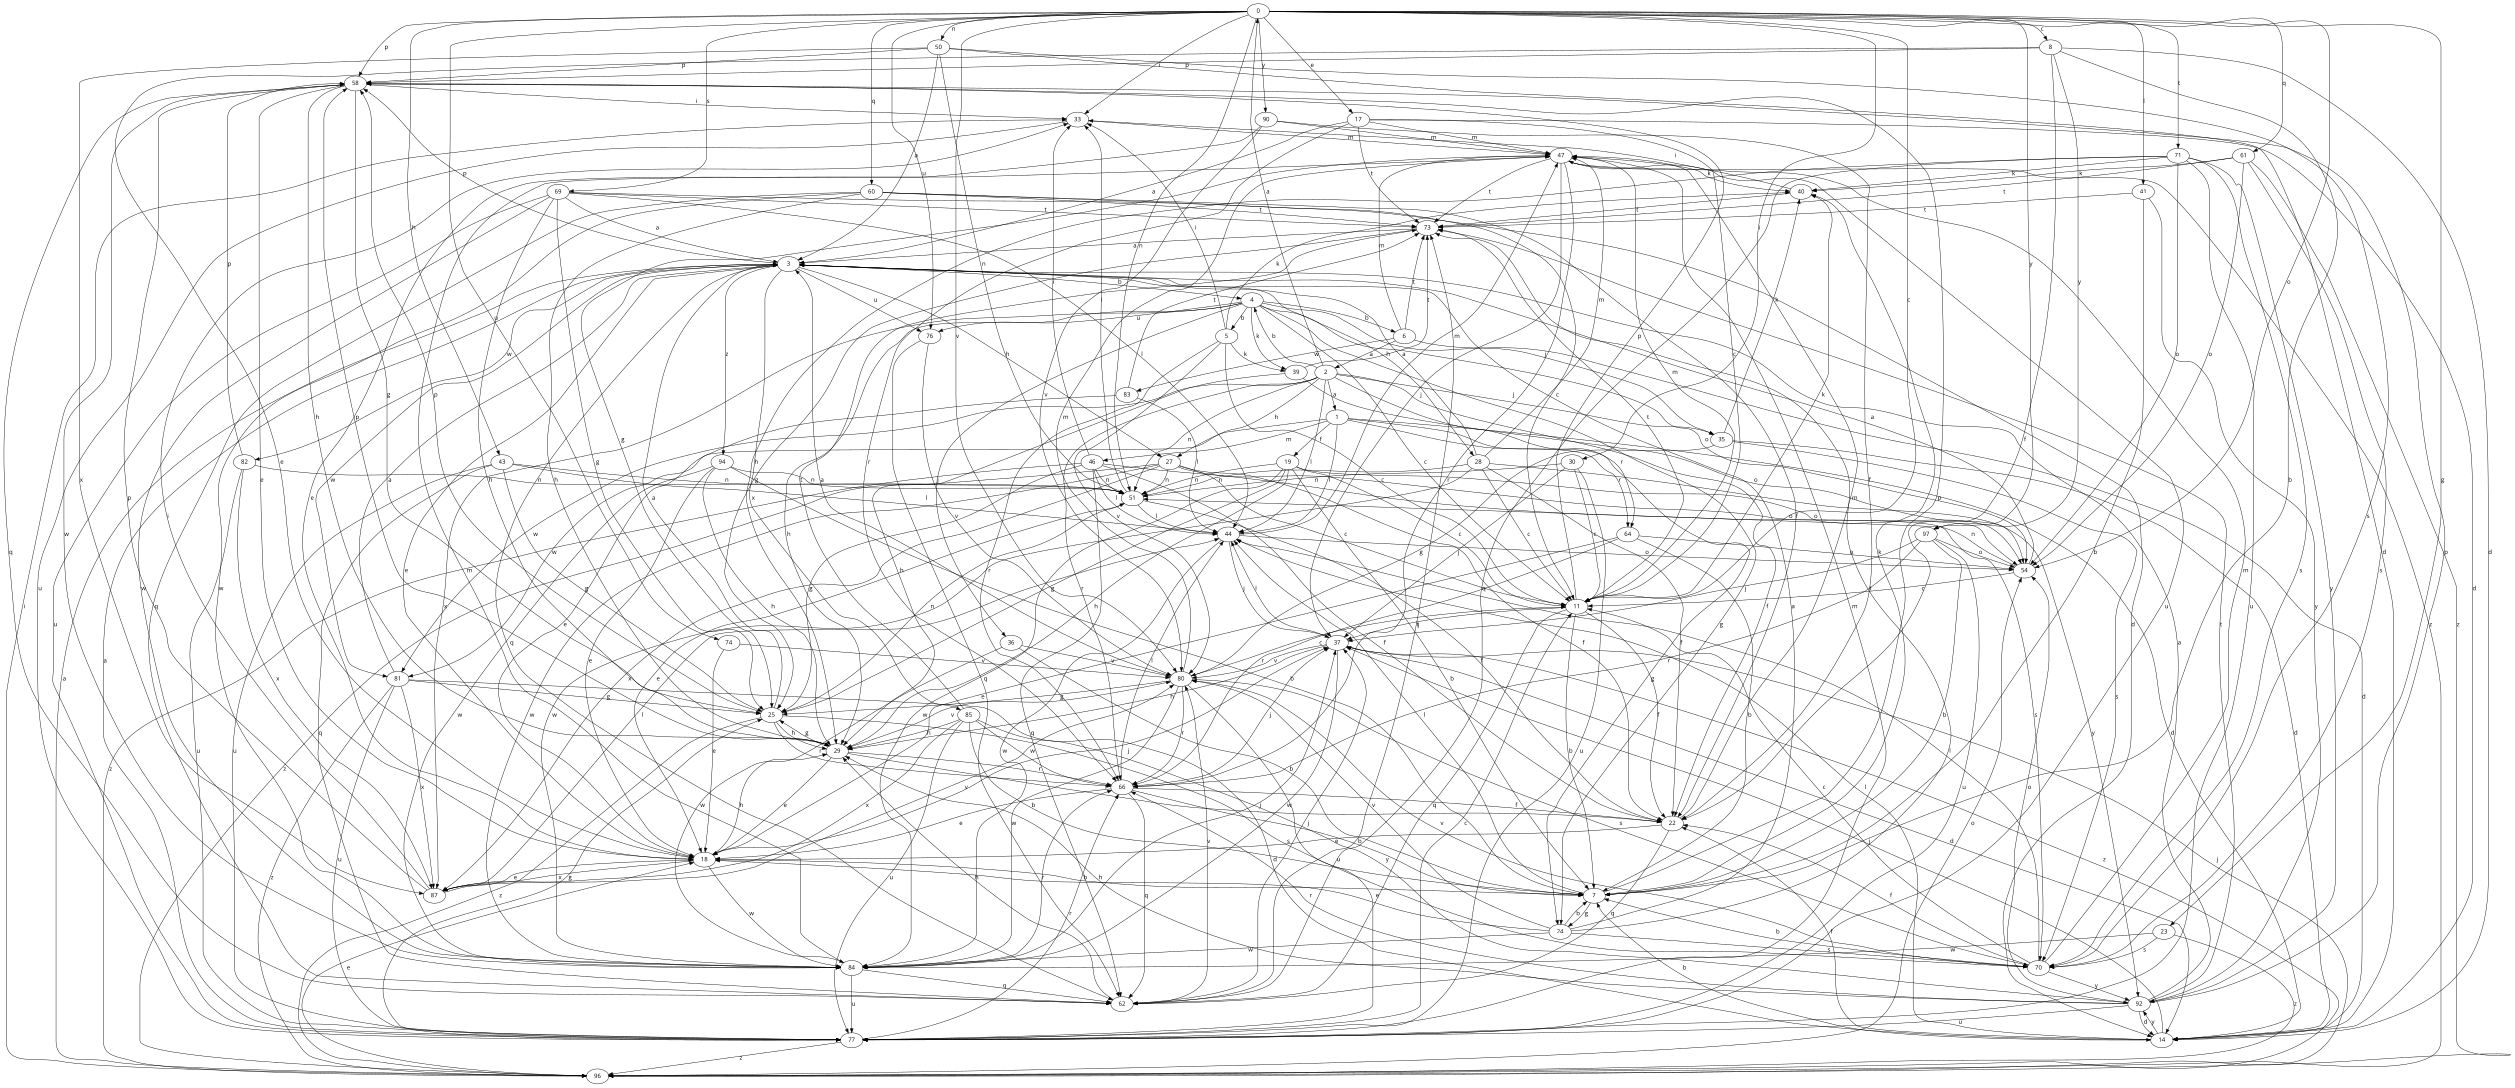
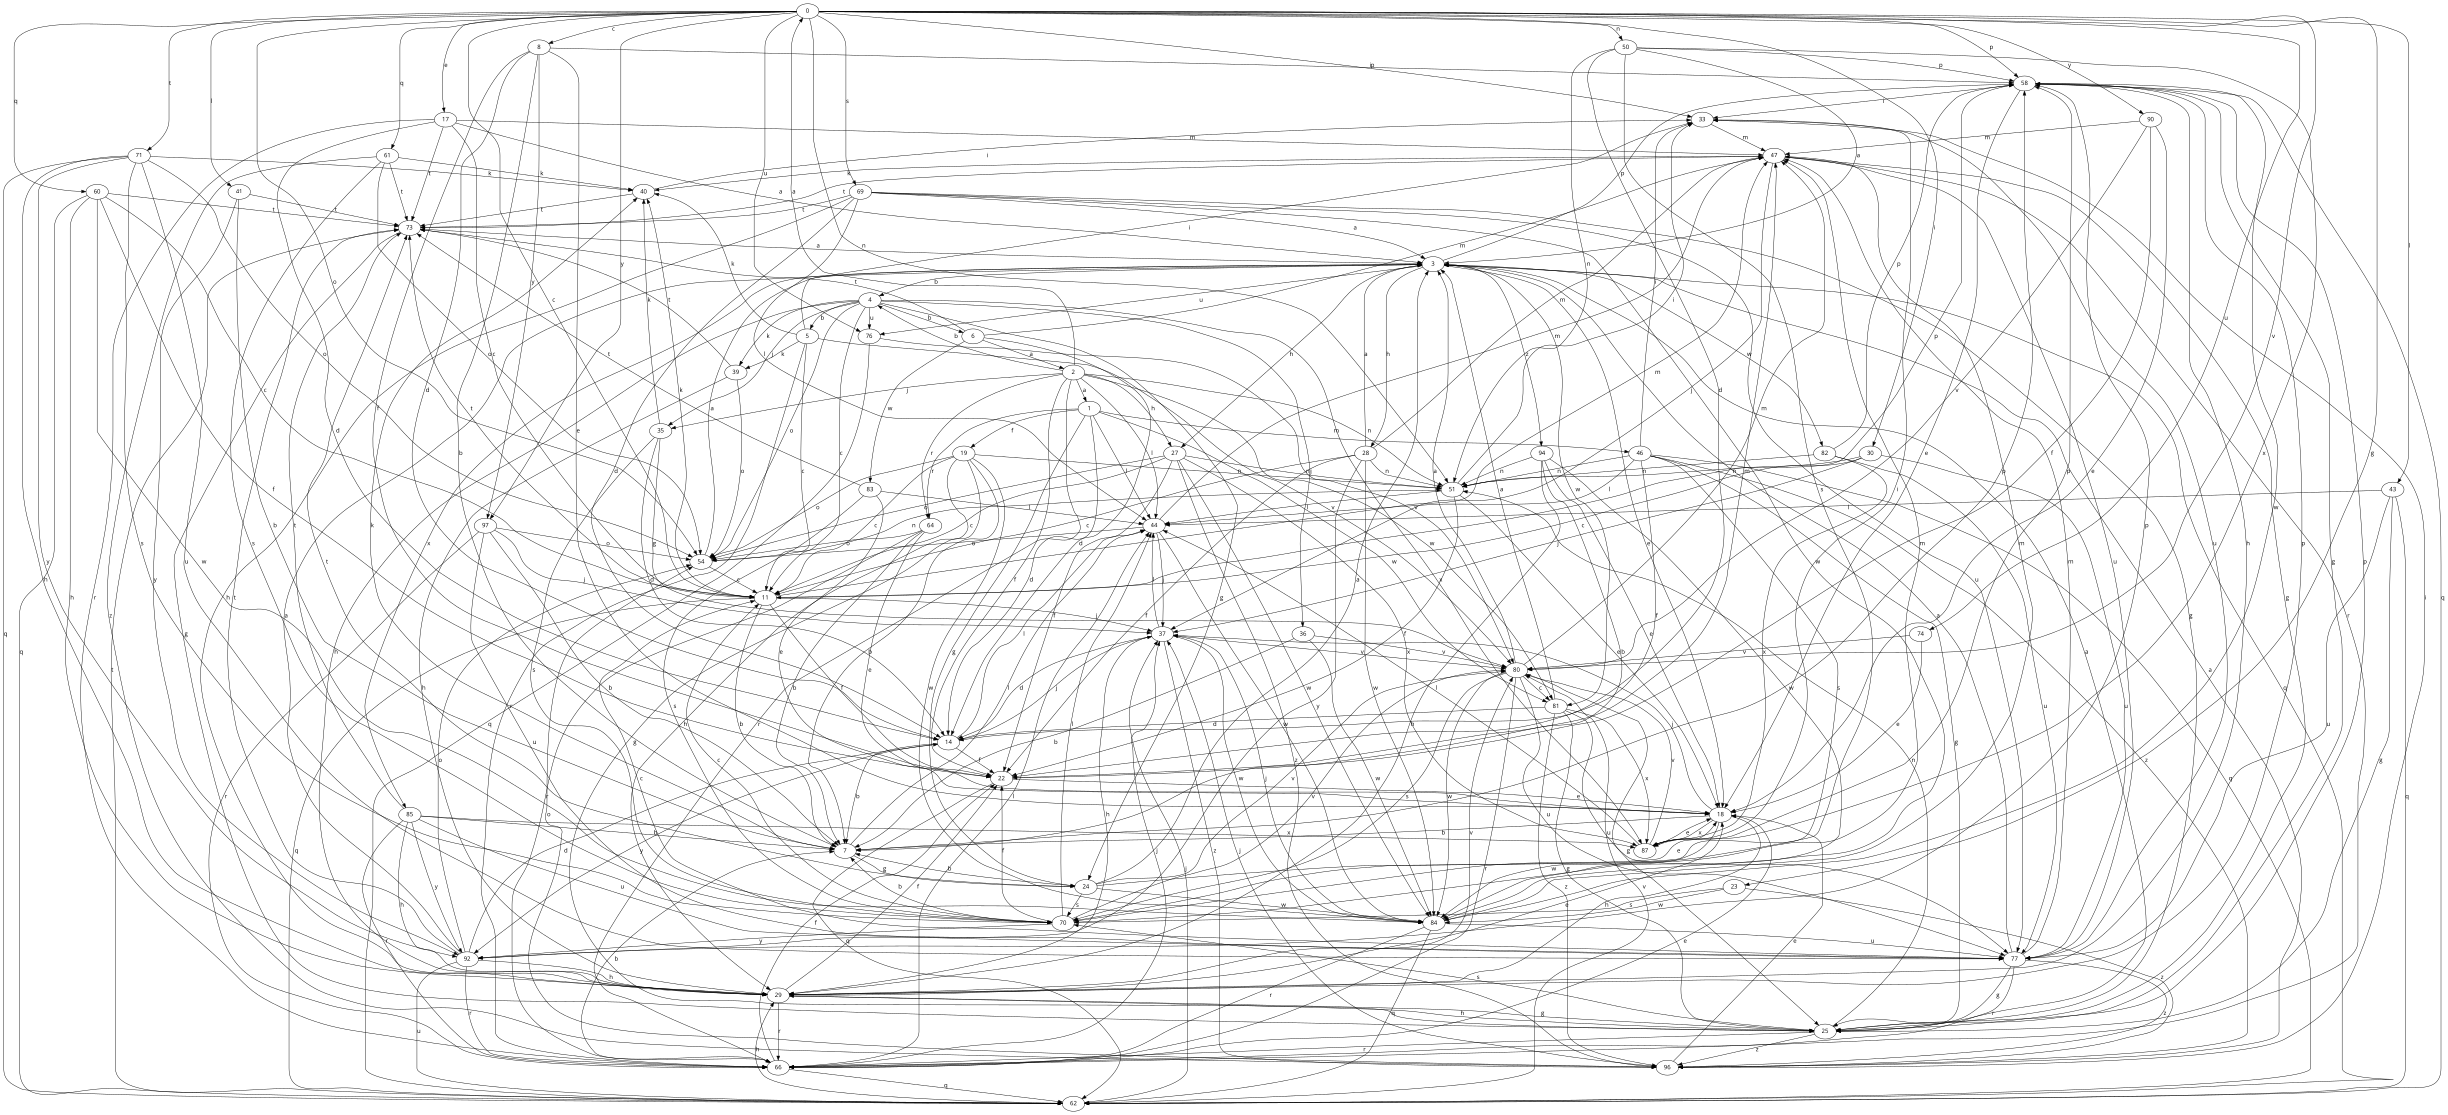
edge "0" -> "43": label "h" -> "l"
edge "43" -> "51": removed, label "n"
edge "80" -> "11": now "80" -> "81"
edge "85" -> "66": label "w" -> "r"
edge "83" -> "70": added, label "s"
edge "92" -> "77": now "92" -> "62"
edge "47" -> "96": removed, label "z"
